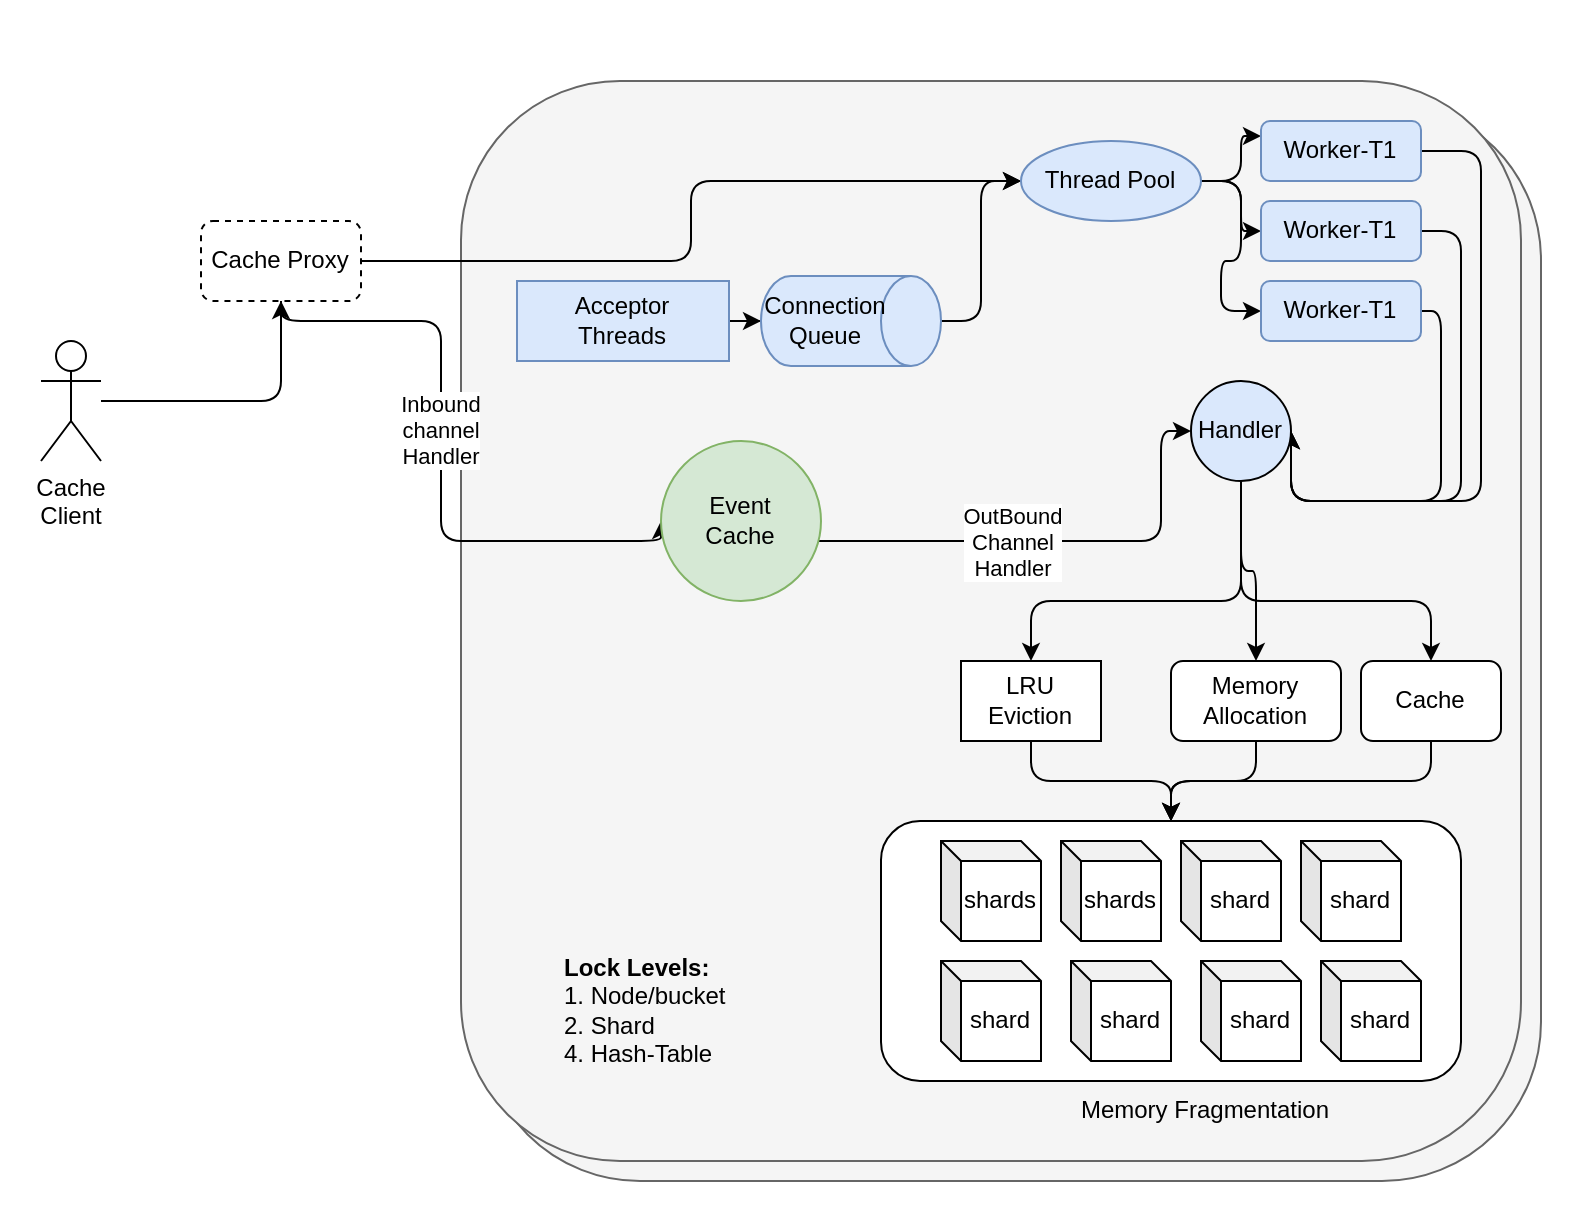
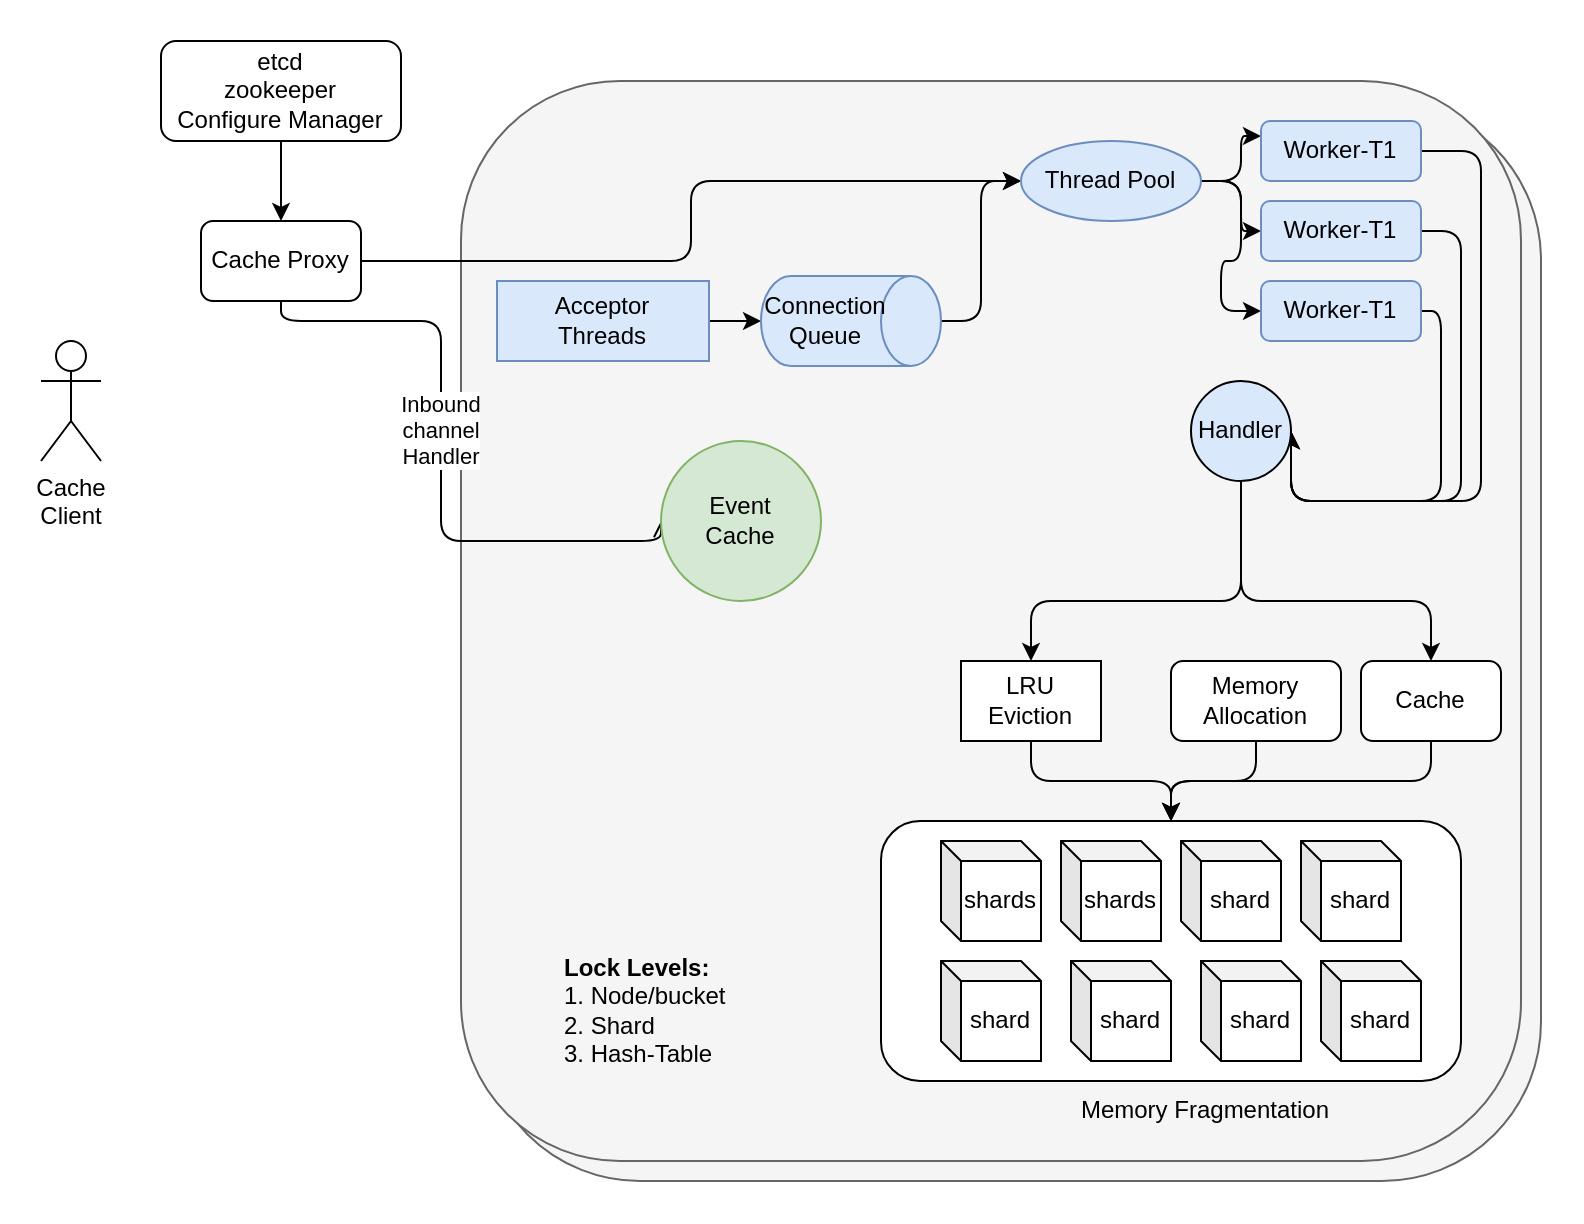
node "etcd zookeeper Configure Manager": added
edge "etcd zookeeper Configure Manager" -> "Cache Proxy": added
node "Cache Proxy": style dashed -> solid
node "Acceptor Threads": moved (623, 321) -> (603, 321)
edge "Cache Client" -> "Cache Proxy": removed
edge "Cache Proxy" -> "Event Cache": arrowhead classic -> open
edge "Event Cache" -> "Handler": removed, label "OutBound Channel Handler"
edge "Handler" -> "Memory Allocation": removed
node "Lock Levels: 1. Node/bucket 2. Shard 4. Hash-Table": label "Lock Levels: 1. Node/bucket 2. Shard 4. Hash-Table" -> "Lock Levels: 1. Node/bucket 2. Shard 3. Hash-Table"
